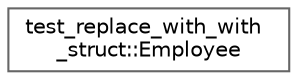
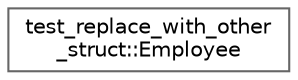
node "test_replace_with_with _struct::Employee": label "test_replace_with_with _struct::Employee" -> "test_replace_with_other _struct::Employee"
